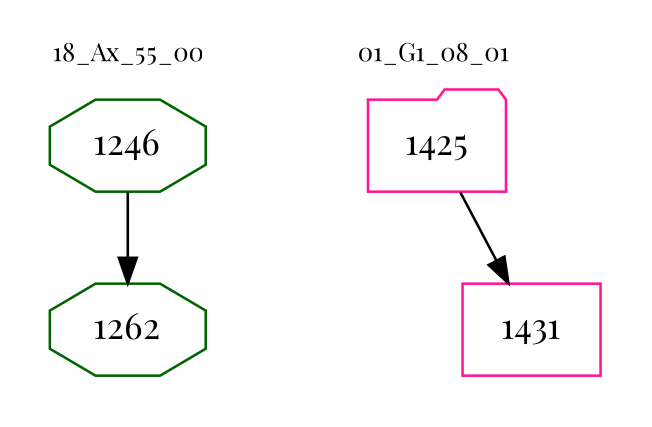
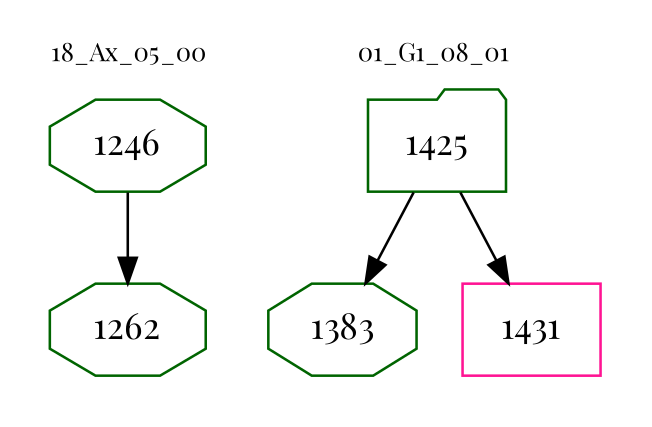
cluster "18_Ax_55_00": label "18_Ax_55_00" -> "18_Ax_05_00"
node "1425": color deeppink -> darkgreen
node "1383": added
